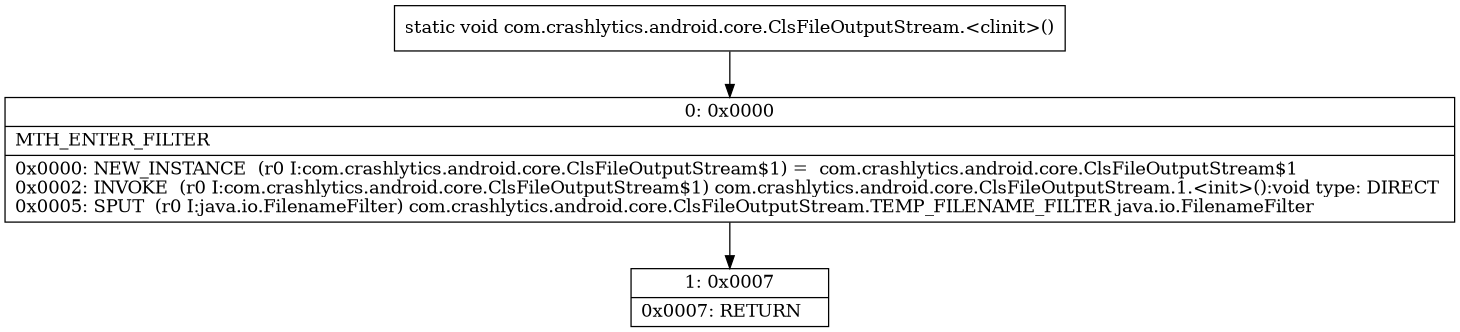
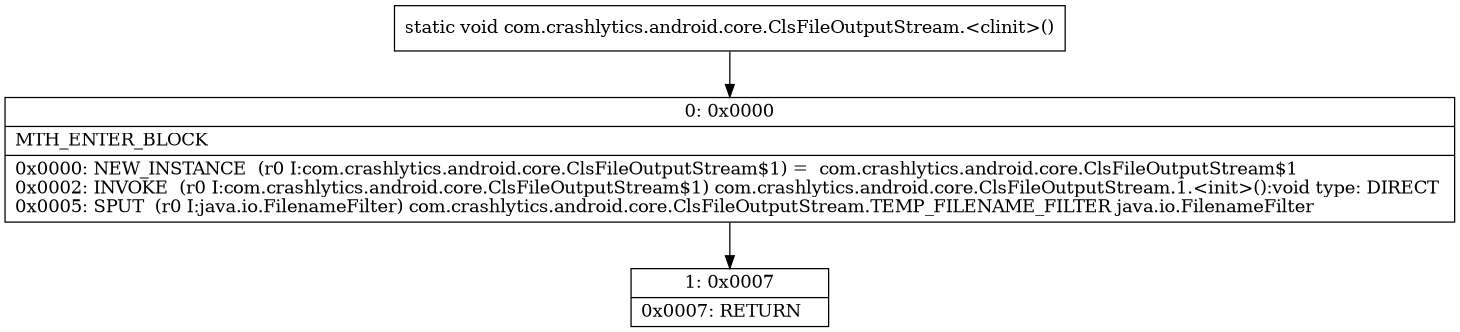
node "0: 0x0000": text "MTH_ENTER_FILTER" -> "MTH_ENTER_BLOCK"
